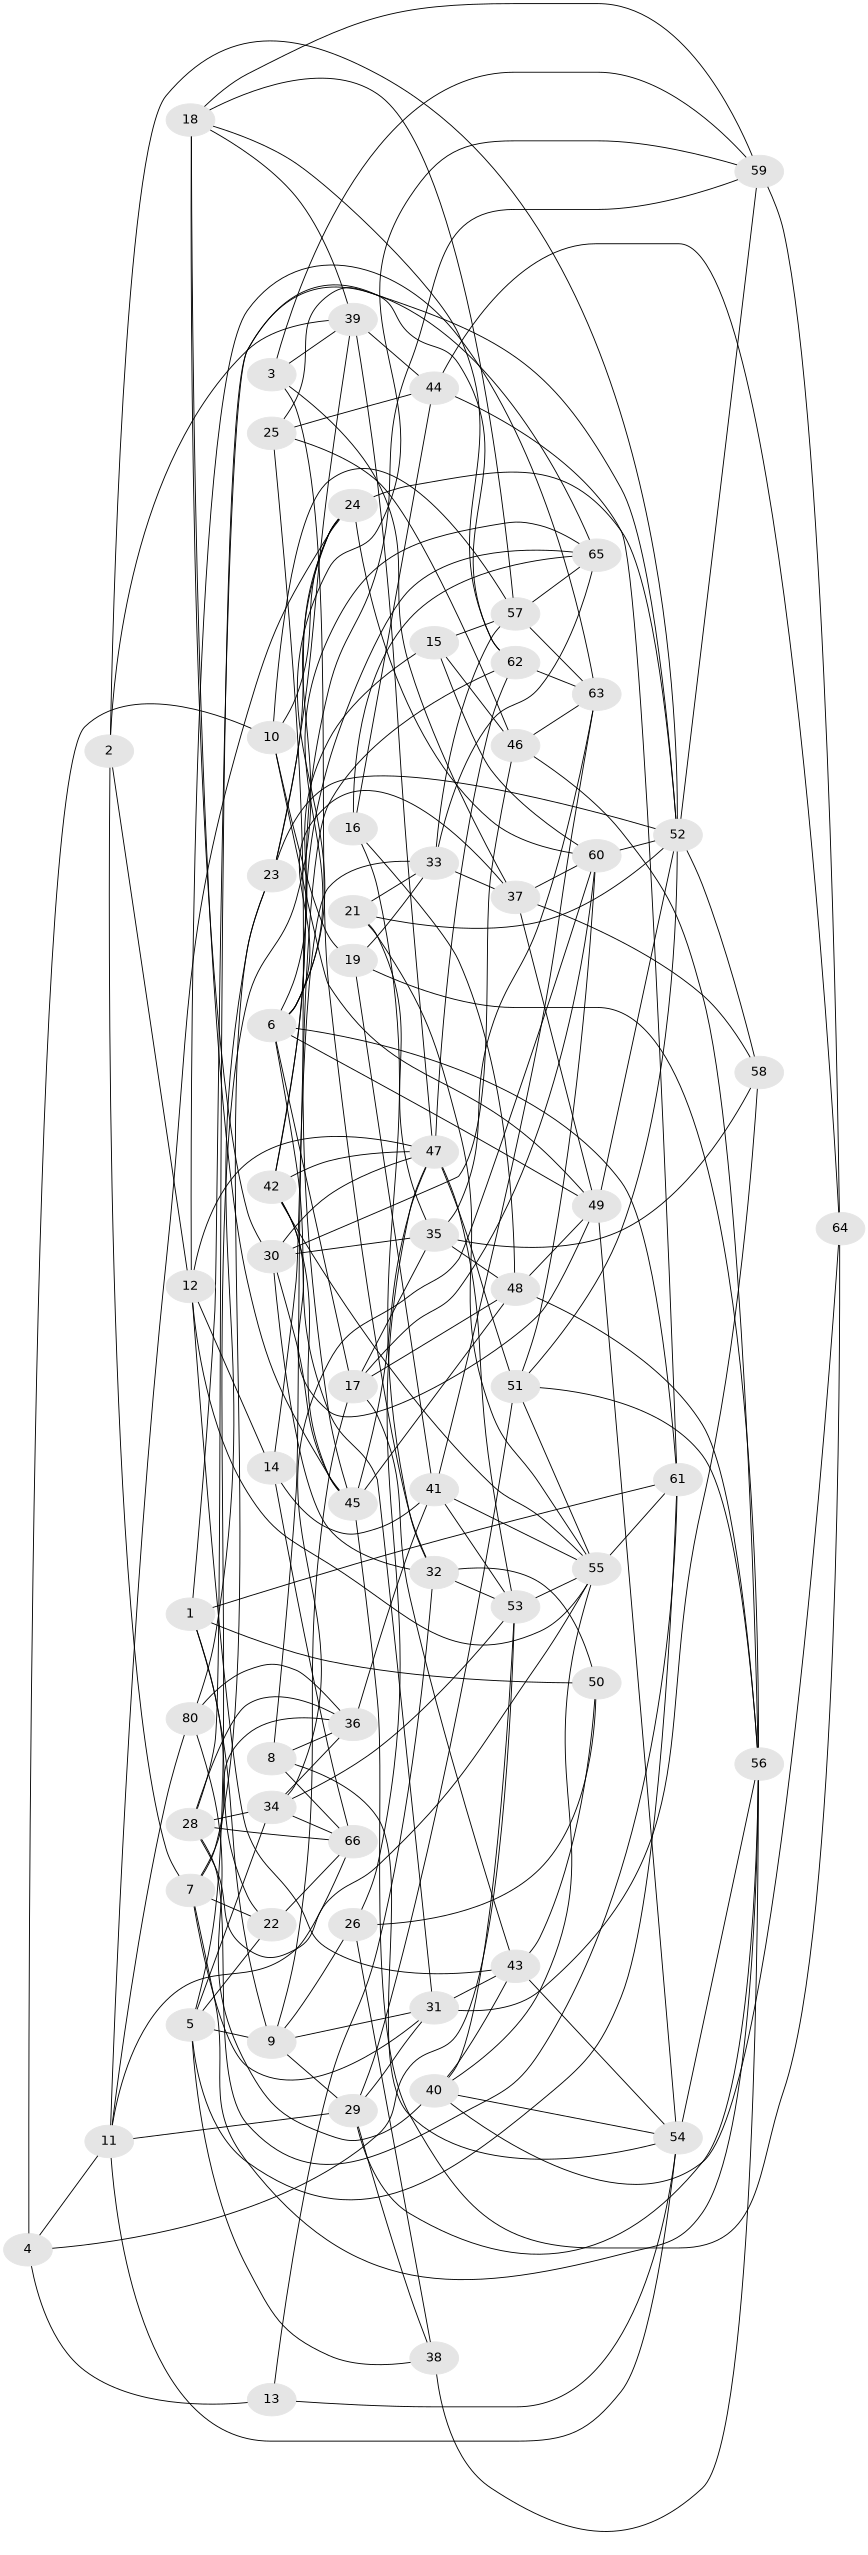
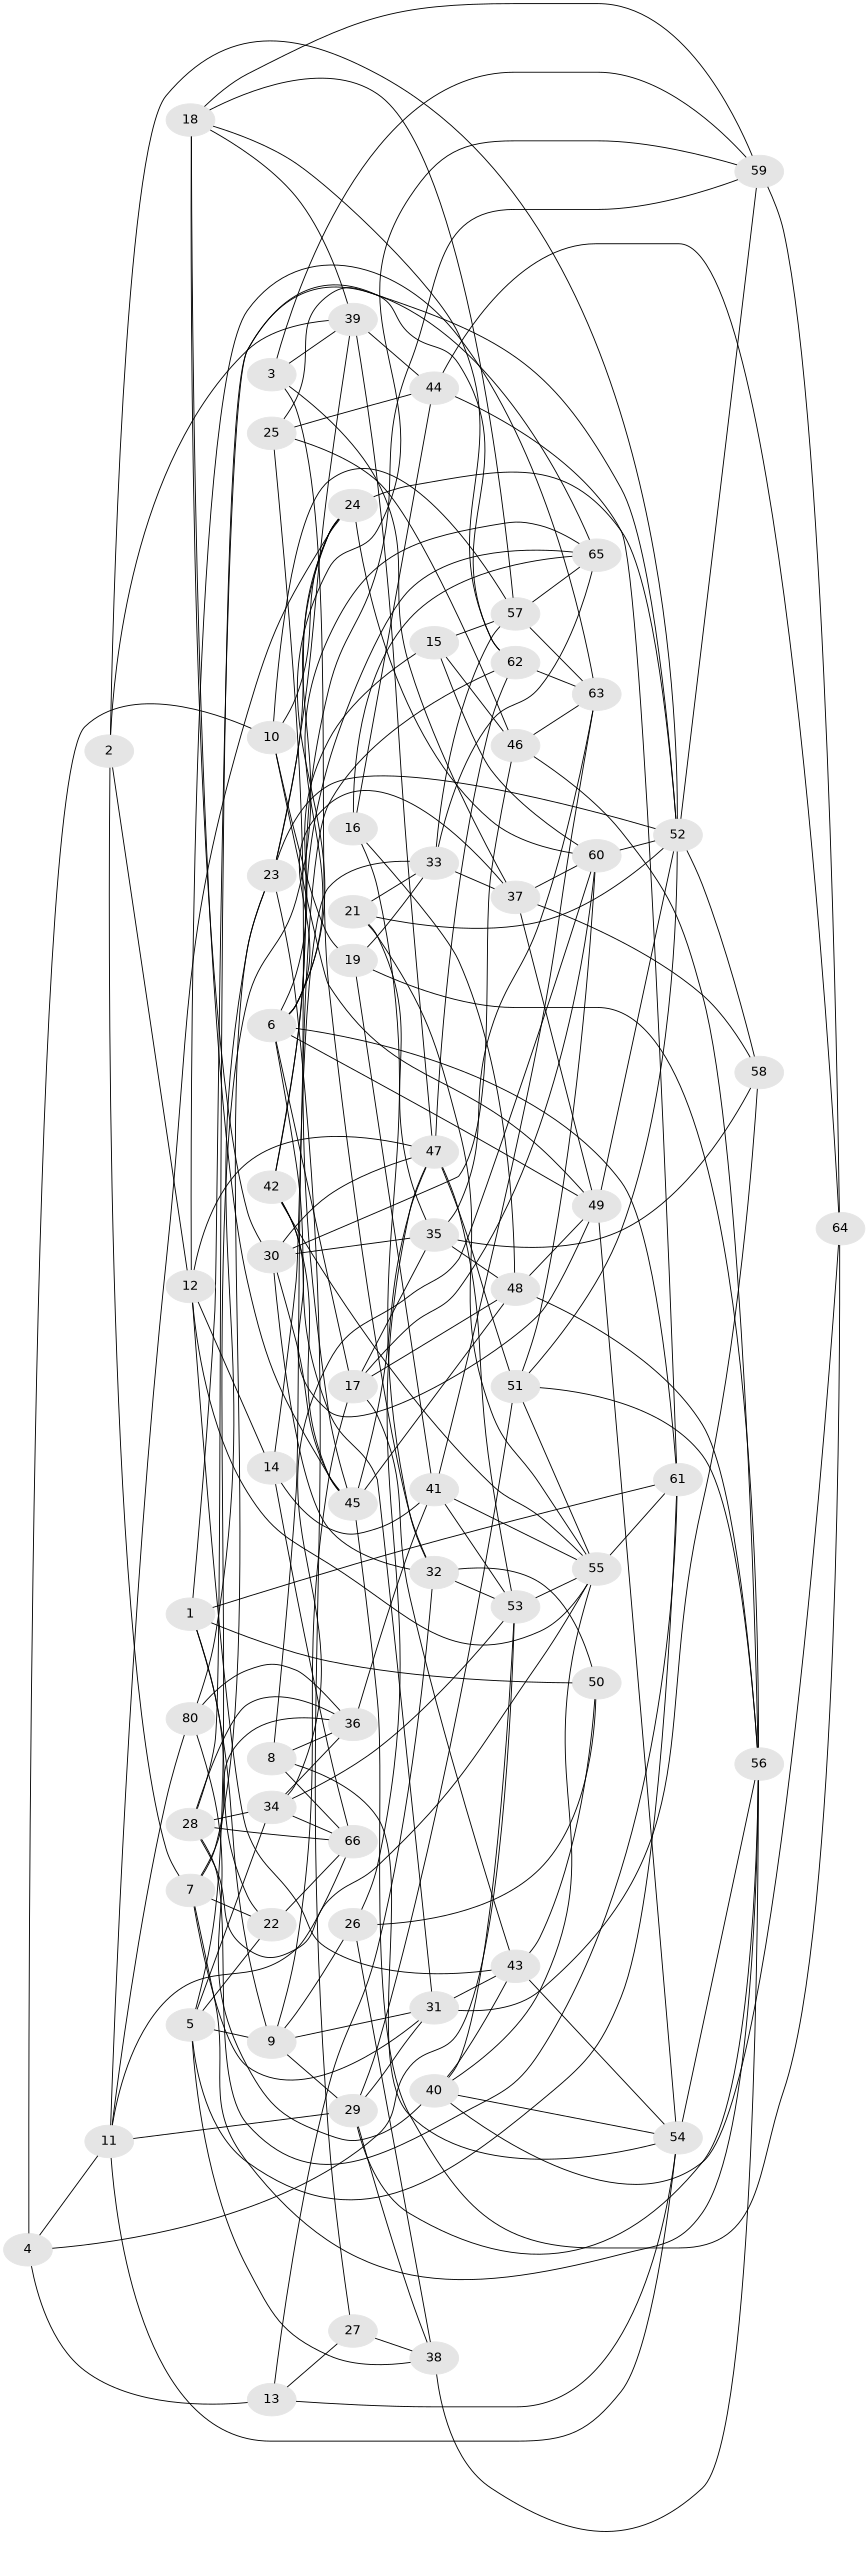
edge "47" -- "42": removed
node "27": added
